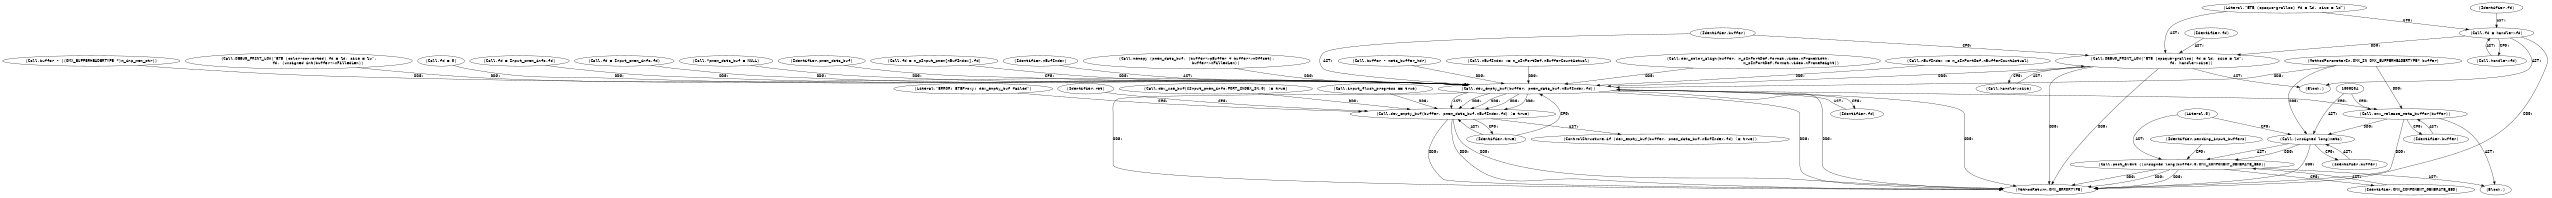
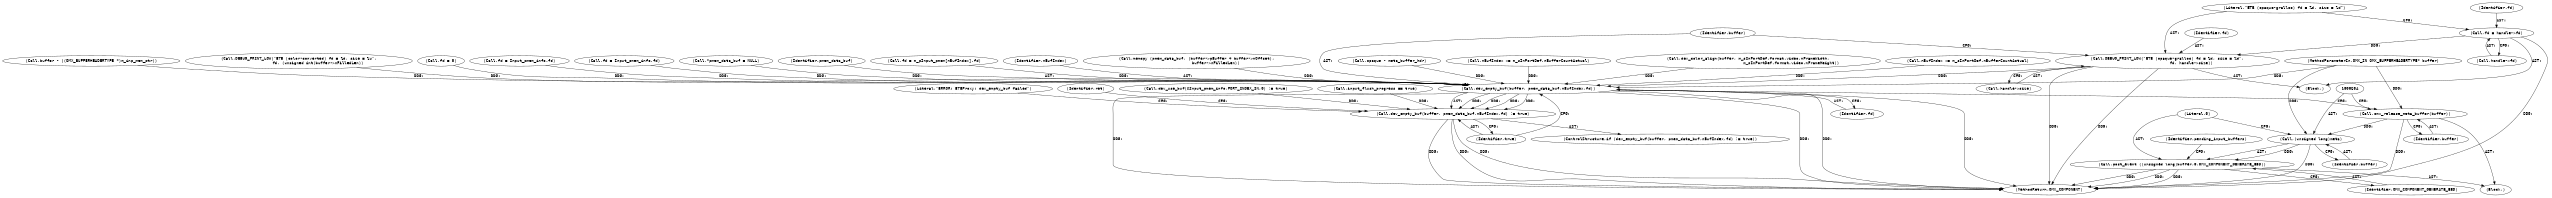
node "(Call,buffer - meta_buffer_hdr)": label "(Call,buffer - meta_buffer_hdr)" -> "(Call,opaque - meta_buffer_hdr)"
edge "(Identifier,pmem_data_buf)" -> "(Call,dev_empty_buf(buffer, pmem_data_buf,nBufIndex,fd))": label "CFG: " -> "AST: "
node "(MethodReturn,OMX_ERRORTYPE)": label "(MethodReturn,OMX_ERRORTYPE)" -> "(MethodReturn,OMX_COMPONENT)"
